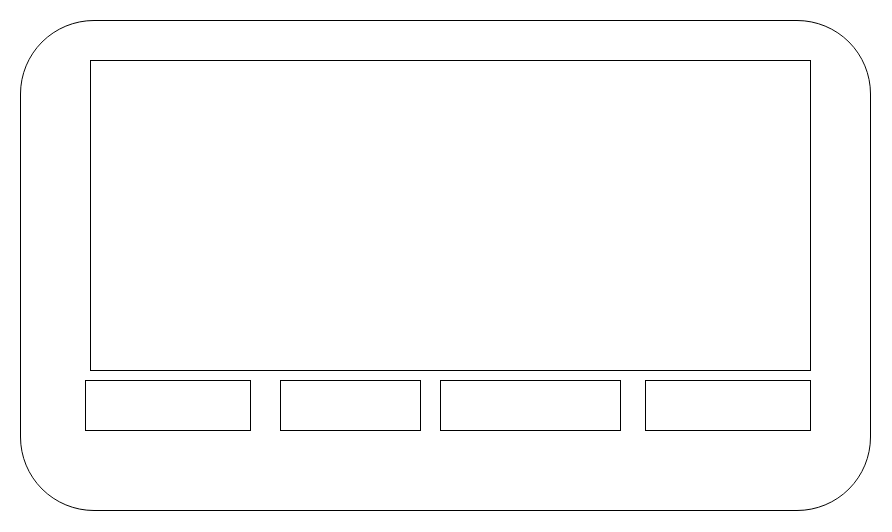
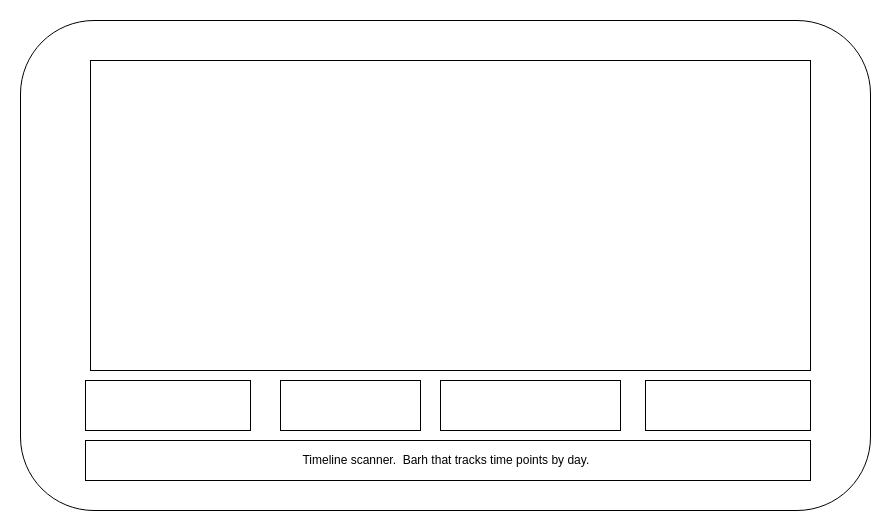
node "Timeline scanner. Barh that tracks time points by day.": added
